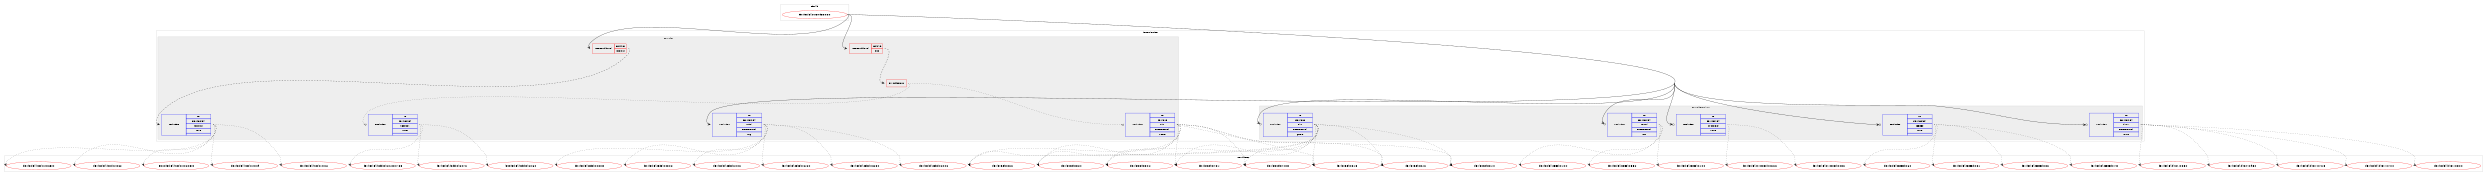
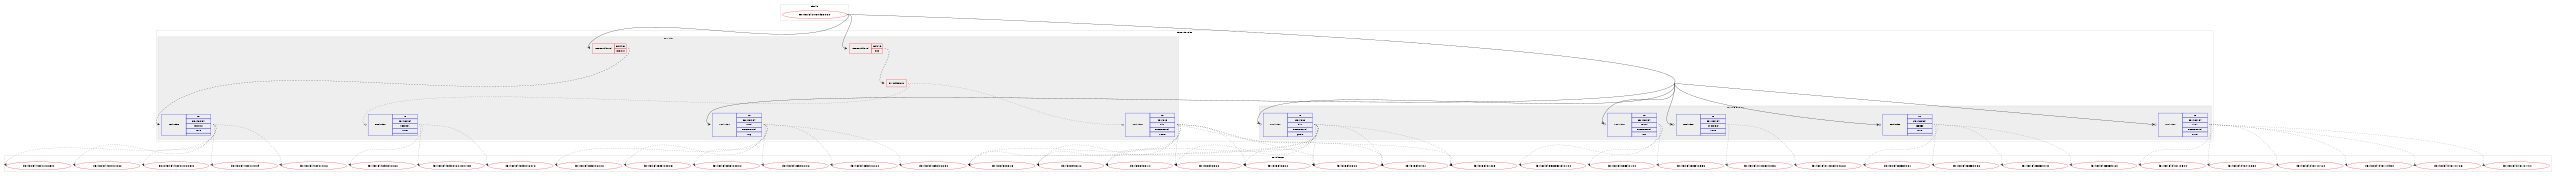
node "lang-haskell/haddock-2.16.1": label "lang-haskell/haddock-2.16.1" -> "dev-haskell/haddock-2.16.1"
node "dev-lang/ghc-8.4.3": label "dev-lang/ghc-8.4.3" -> "dev-lang/lang-8.4.3"
node "dev-haskell/cereal-0.4.1.1": label "dev-haskell/cereal-0.4.1.1" -> "dev-haskell/greaterequal-0.4.1.1"
node "dev-haskell/binary-0.7.6.1": added
